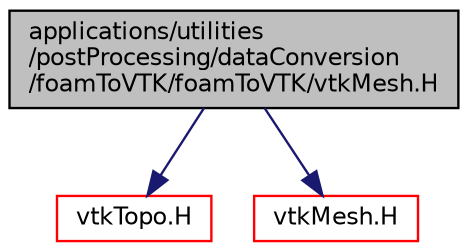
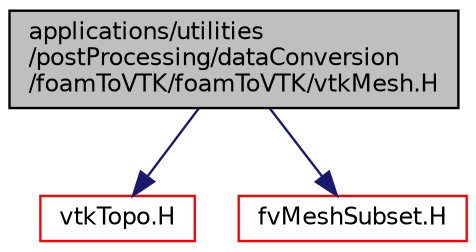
node "vtkMesh.H": label "vtkMesh.H" -> "fvMeshSubset.H"
